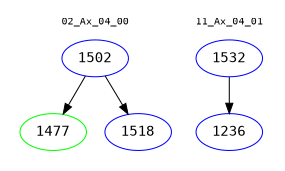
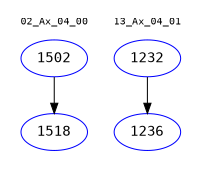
cluster "11_Ax_04_01": label "11_Ax_04_01" -> "13_Ax_04_01"
node "1532": label "1532" -> "1232"
node "1477": removed
